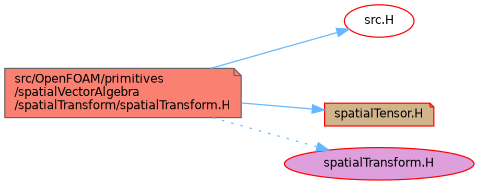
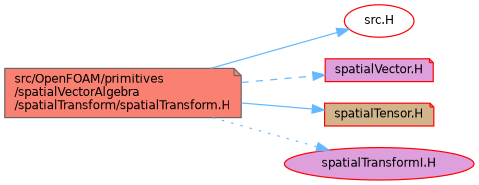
node "spatialVector.H": added
node "spatialTransform.H": label "spatialTransform.H" -> "spatialTransformI.H"
